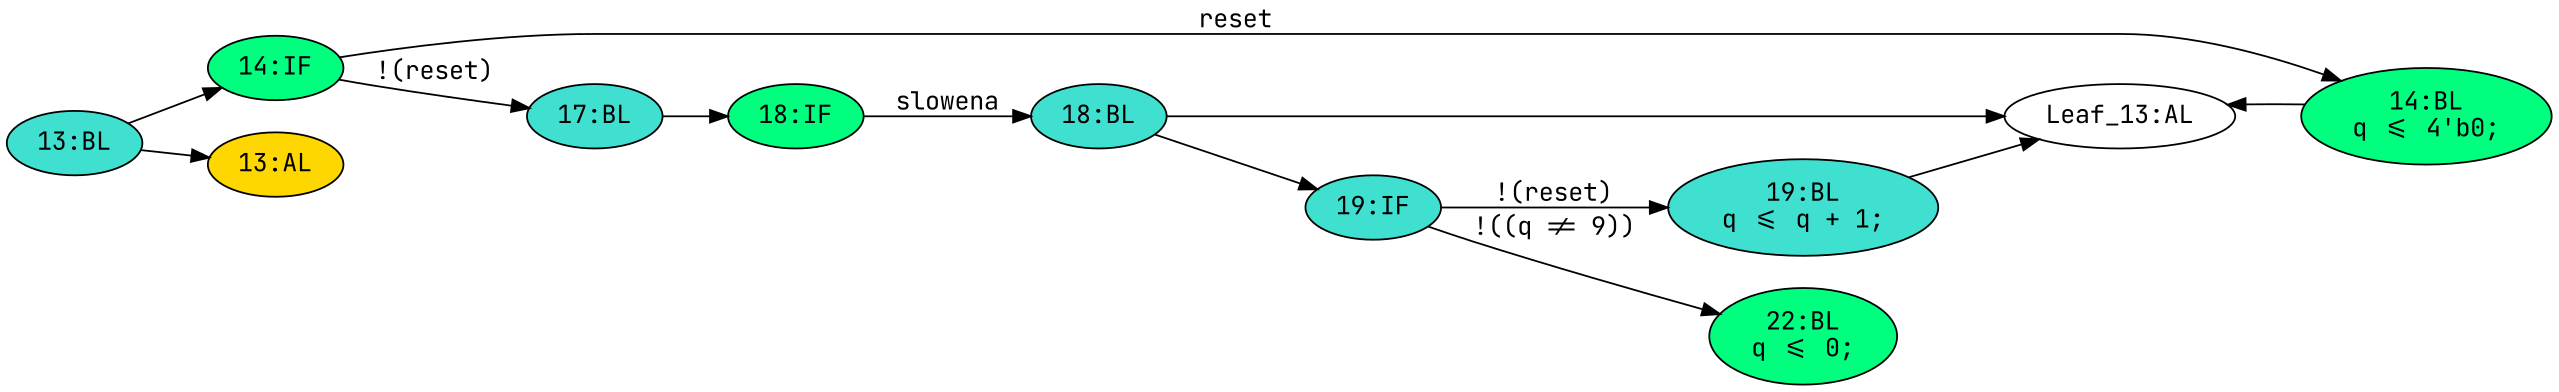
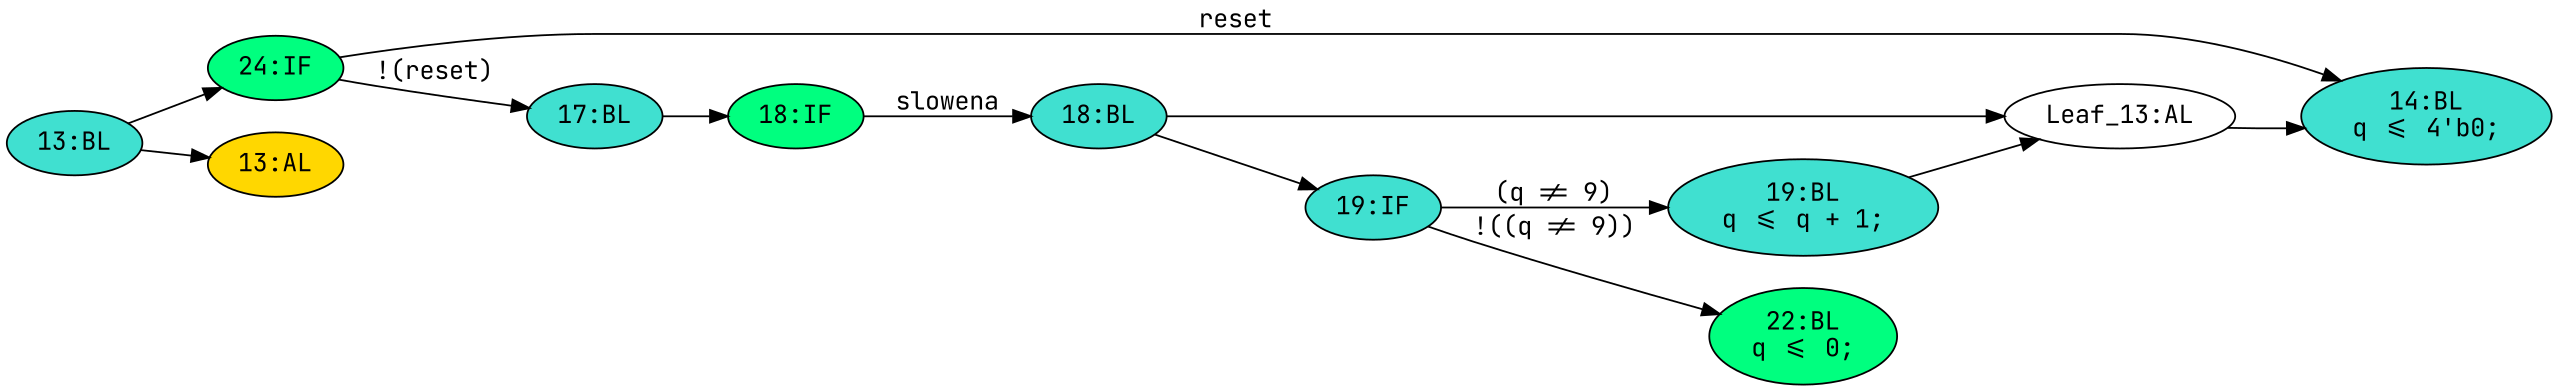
node "14:IF": label "14:IF" -> "24:IF"
edge "14:BL q <= 4'b0;" -> "Leaf_13:AL": reversed
node "14:BL q <= 4'b0;": fillcolor springgreen -> turquoise
edge "19:IF" -> "19:BL q <= q + 1;": label "!(reset)" -> "(q != 9)"
